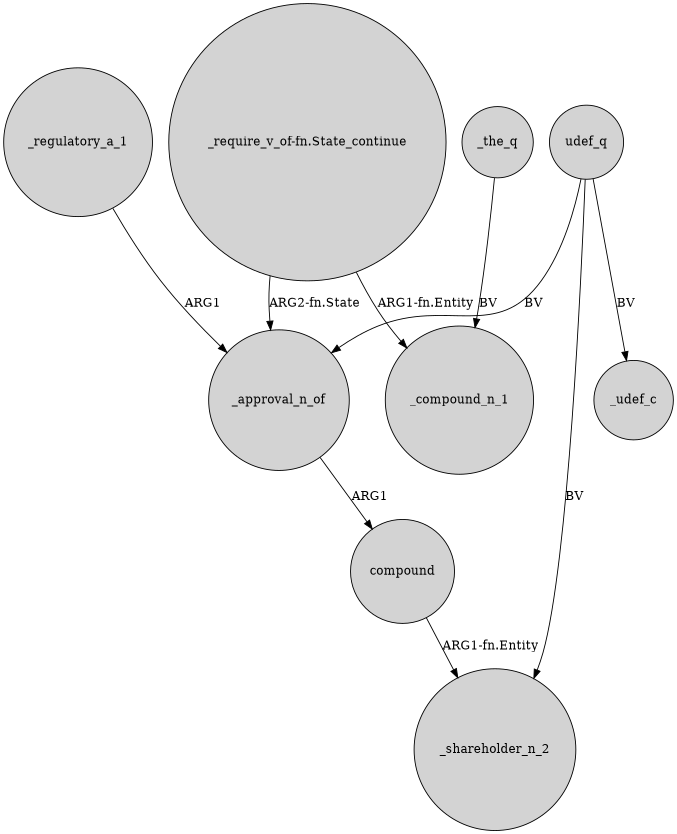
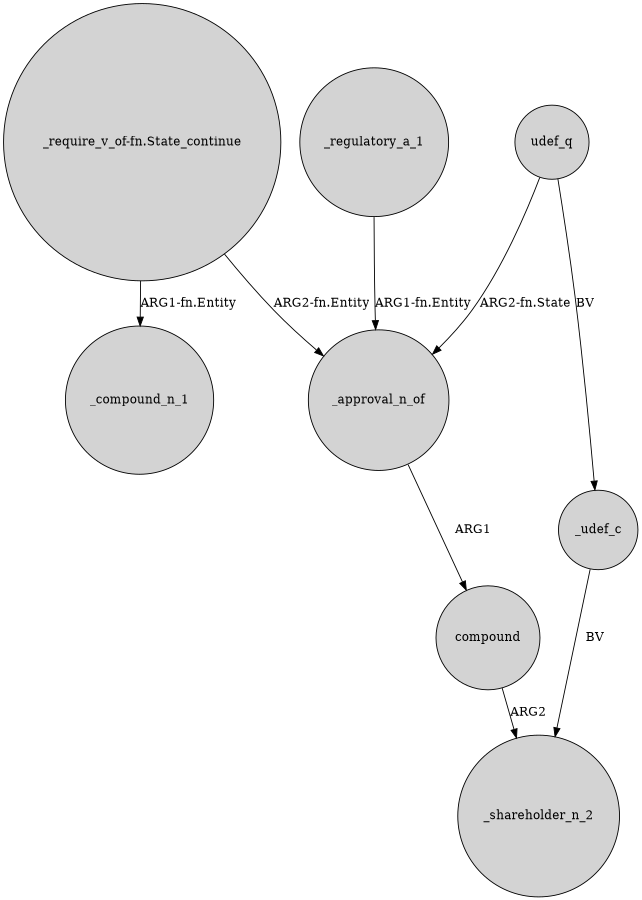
node "_the_q": removed
edge "_regulatory_a_1" -> "_approval_n_of": label "ARG1" -> "ARG1-fn.Entity"
edge "_require_v_of-fn.State_continue" -> "_approval_n_of": label "ARG2-fn.State" -> "ARG2-fn.Entity"
edge "udef_q" -> "_approval_n_of": label "BV" -> "ARG2-fn.State"
edge "udef_q" -> "_shareholder_n_2": now "_udef_c" -> "_shareholder_n_2"
edge "compound" -> "_shareholder_n_2": label "ARG1-fn.Entity" -> "ARG2"
